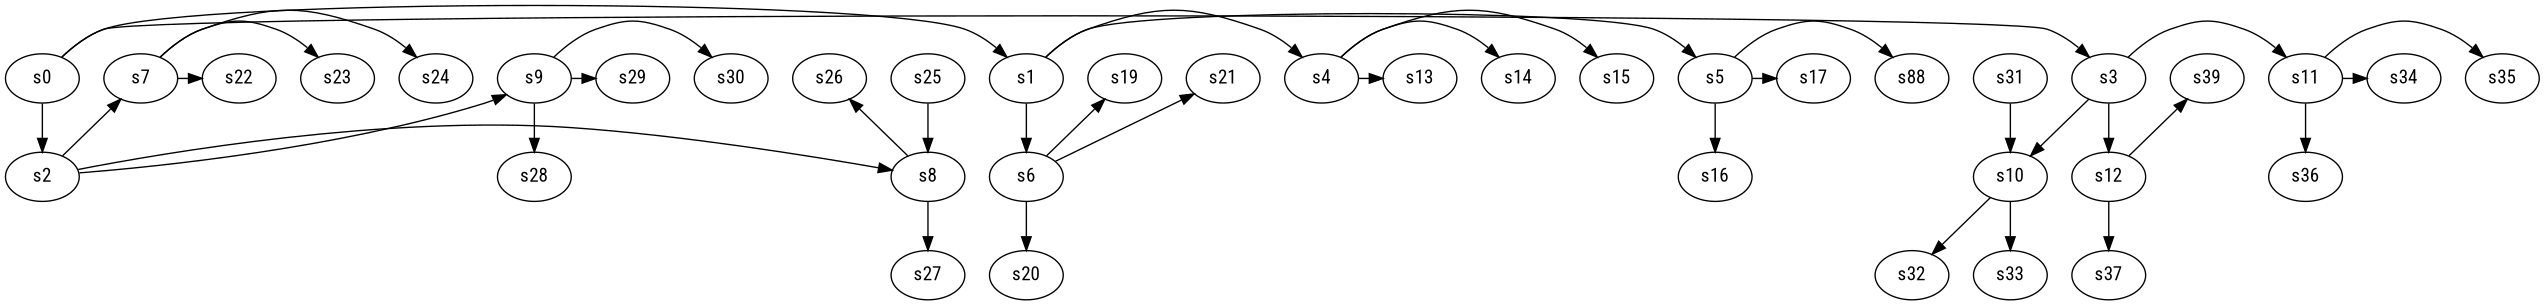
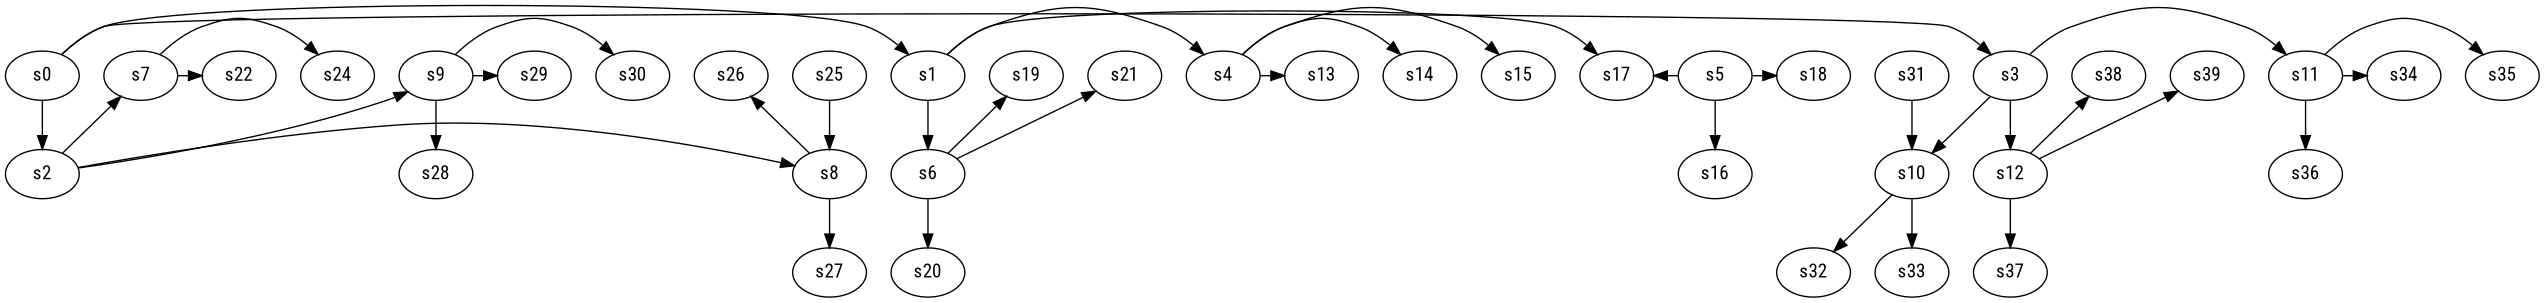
edge "s1" -> "s5": now "s1" -> "s17"
node "s38": added
node "s23": removed
node "s88": label "s88" -> "s18"
